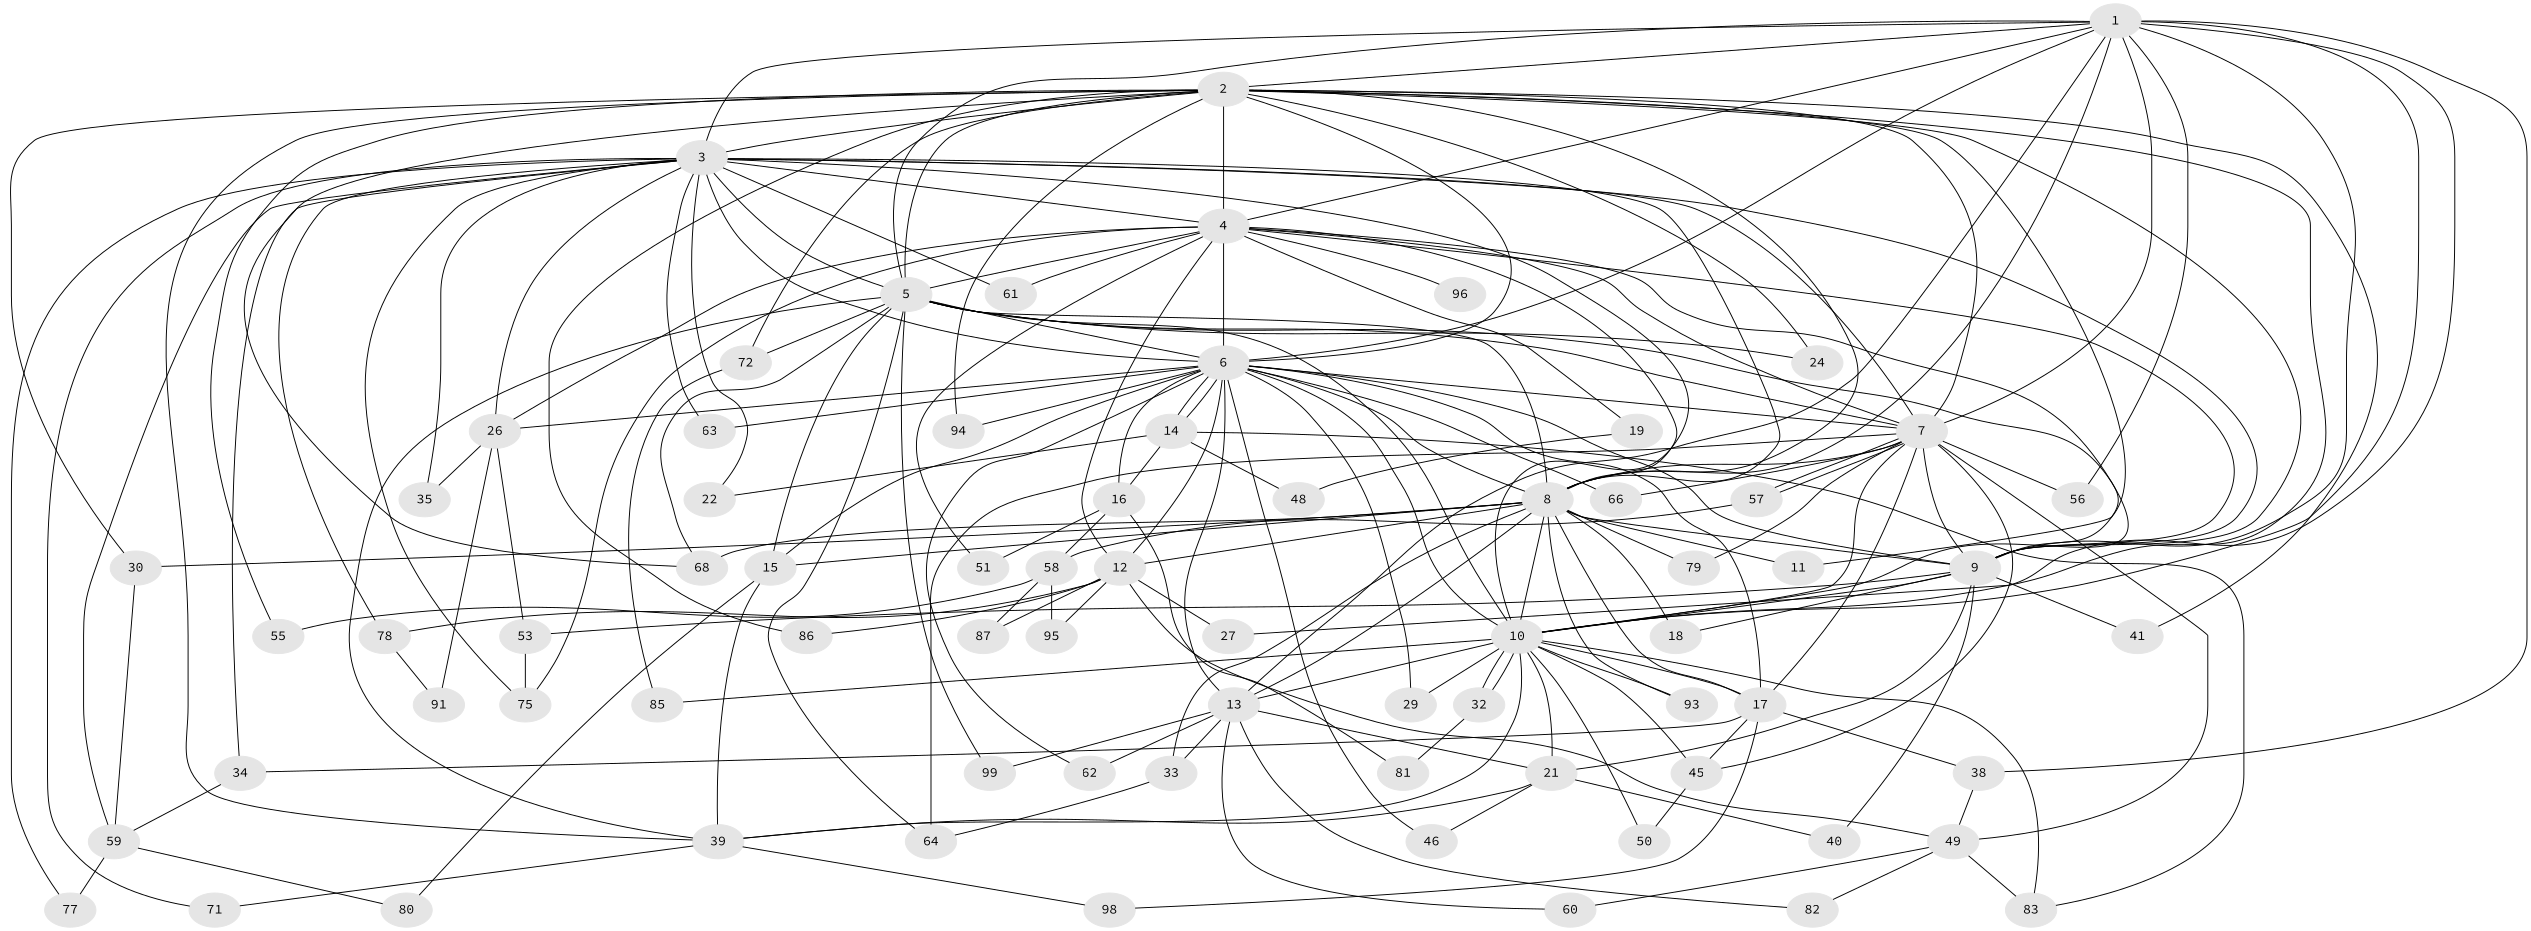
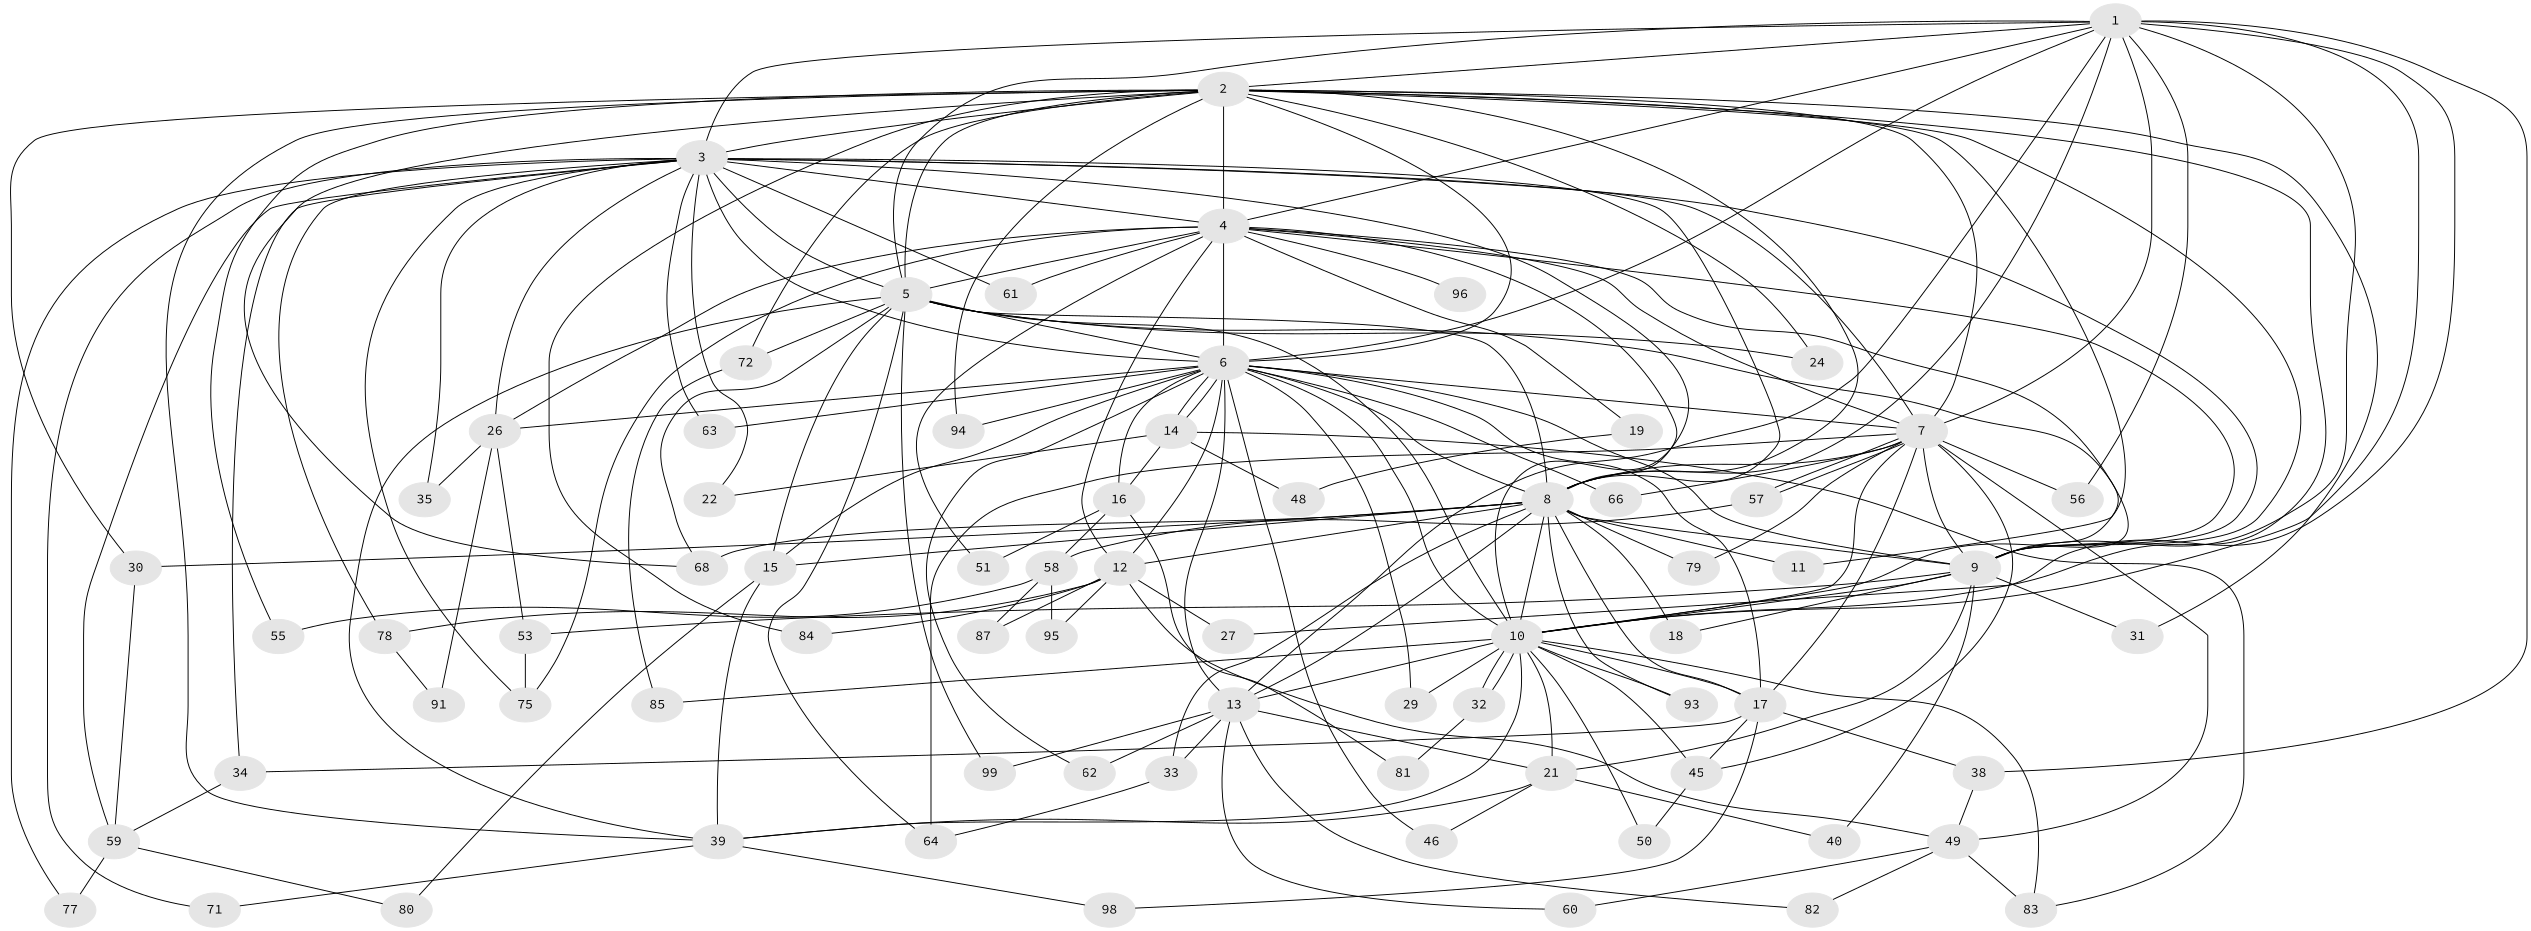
edge "5" -- "7": removed
node "86": label "86" -> "84"
node "41": label "41" -> "31"
